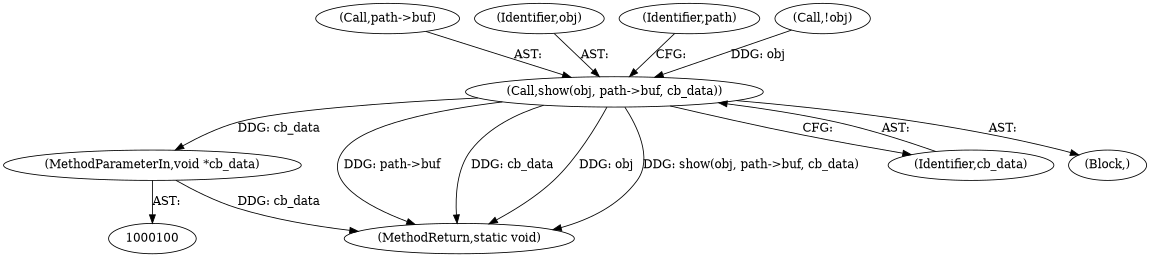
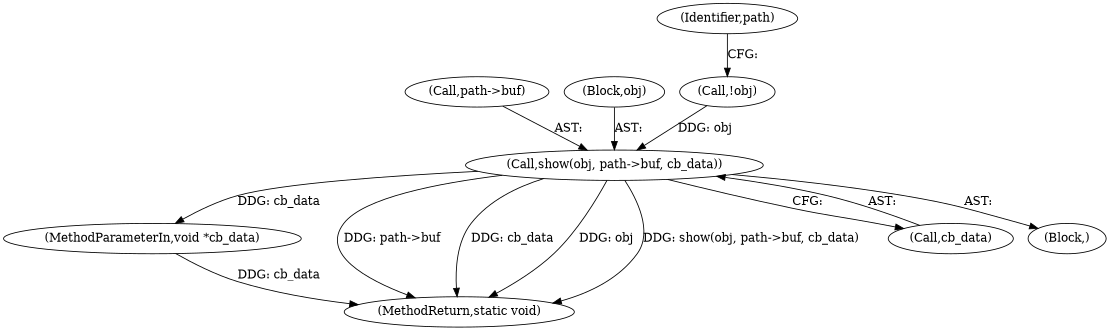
node "(Identifier,obj)": label "(Identifier,obj)" -> "(Block,obj)"
edge "(Identifier,path)" -> "(Call,show(obj, path->buf, cb_data))": now "(Identifier,path)" -> "(Call,!obj)"
node "(Identifier,cb_data)": label "(Identifier,cb_data)" -> "(Call,cb_data)"
node "1000100": removed
